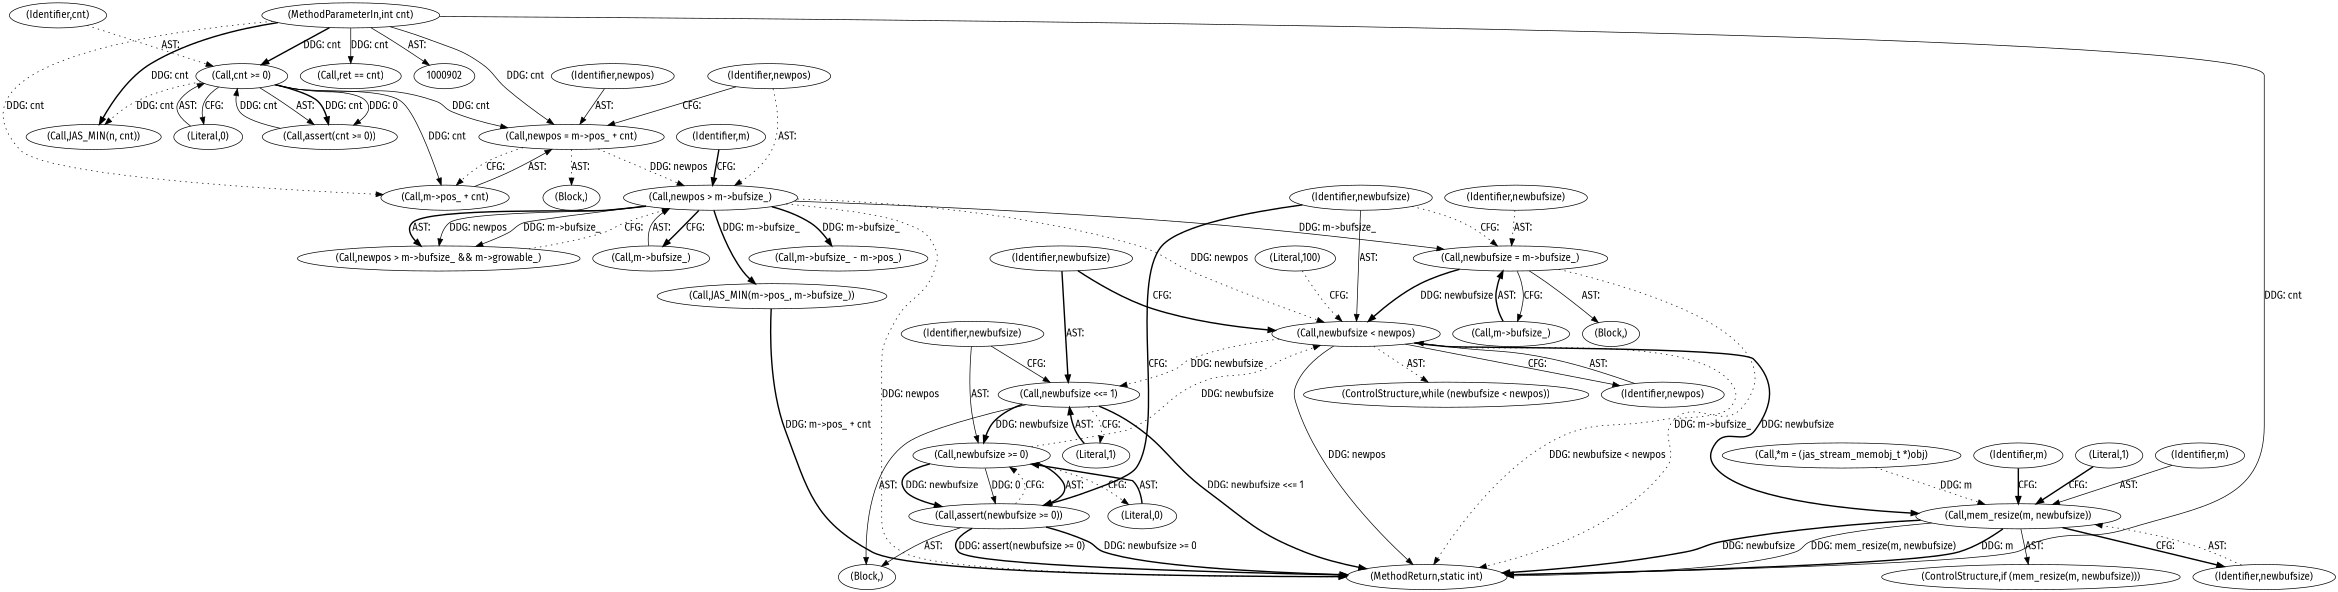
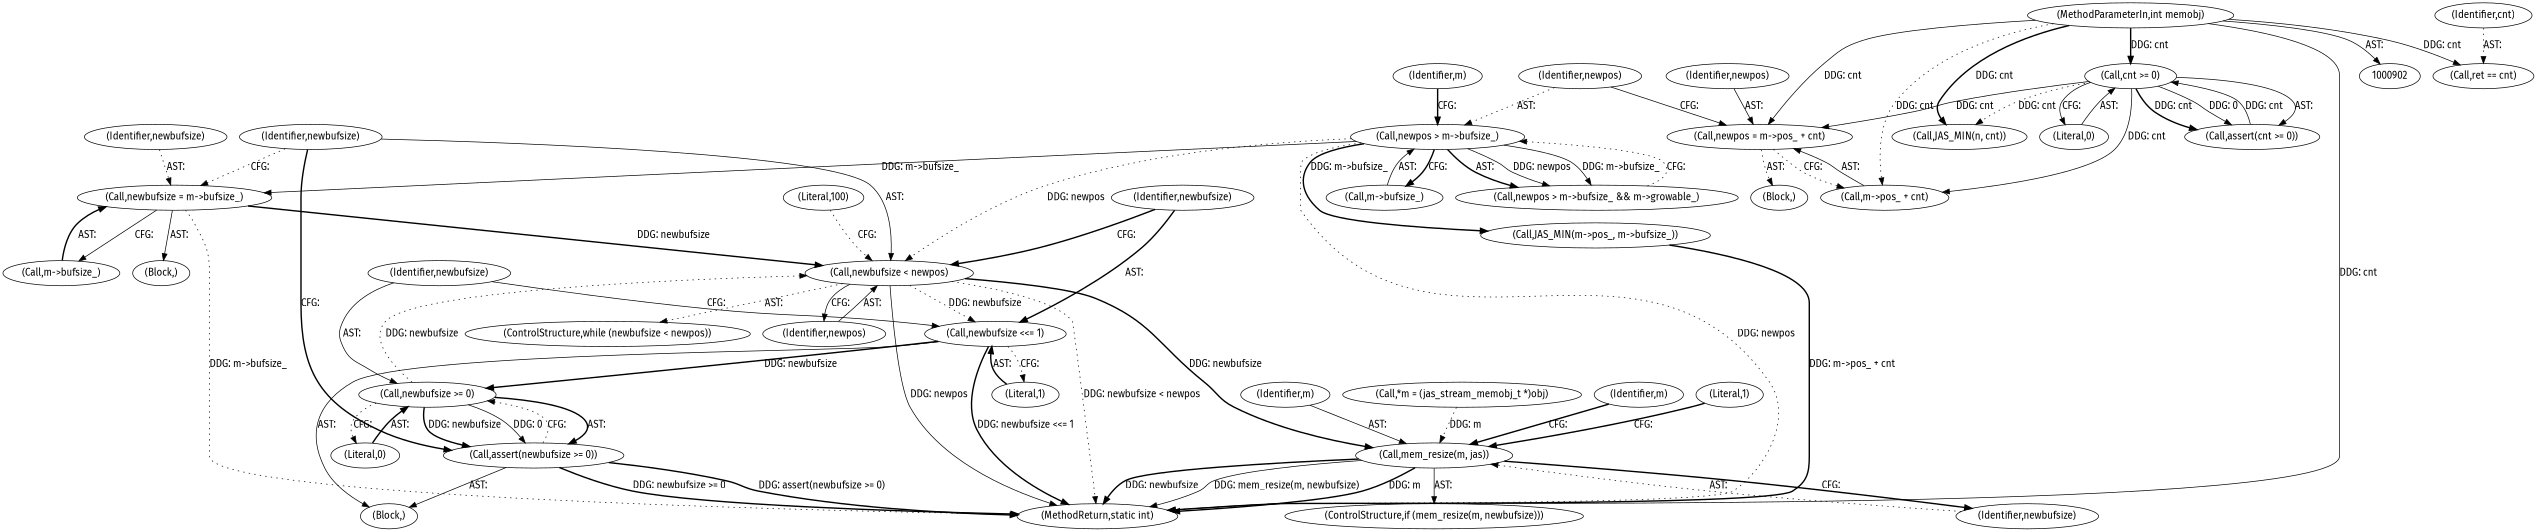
node "(MethodParameterIn,int cnt)": label "(MethodParameterIn,int cnt)" -> "(MethodParameterIn,int memobj)"
edge "(Identifier,cnt)" -> "(Call,cnt >= 0)": now "(Identifier,cnt)" -> "(Call,ret == cnt)"
edge "(Call,newpos = m->pos_ + cnt)" -> "(Call,newpos > m->bufsize_)": removed, label "DDG: newpos"
node "(Call,m->bufsize_ - m->pos_)": removed
node "(Call,mem_resize(m, newbufsize))": label "(Call,mem_resize(m, newbufsize))" -> "(Call,mem_resize(m, jas))"
